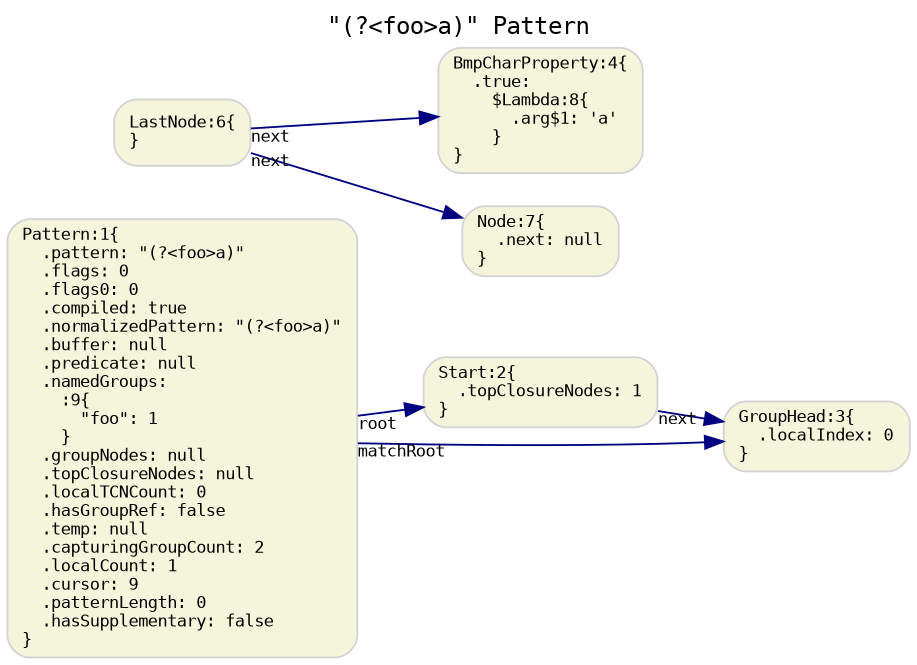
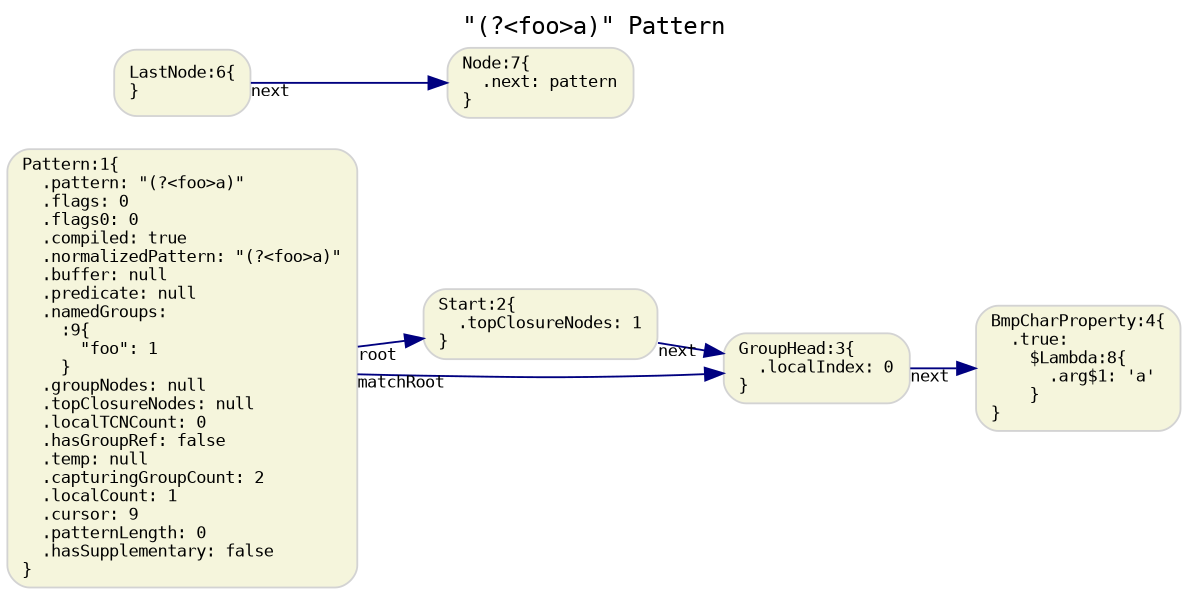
edge "LastNode:6{ }" -> "BmpCharProperty:4{ .true: $Lambda:8{ .arg$1: 'a' } }": now "GroupHead:3{ .localIndex: 0 }" -> "BmpCharProperty:4{ .true: $Lambda:8{ .arg$1: 'a' } }"
node "Node:7{ .next: null }": label "Node:7{ .next: null }" -> "Node:7{ .next: pattern }"
